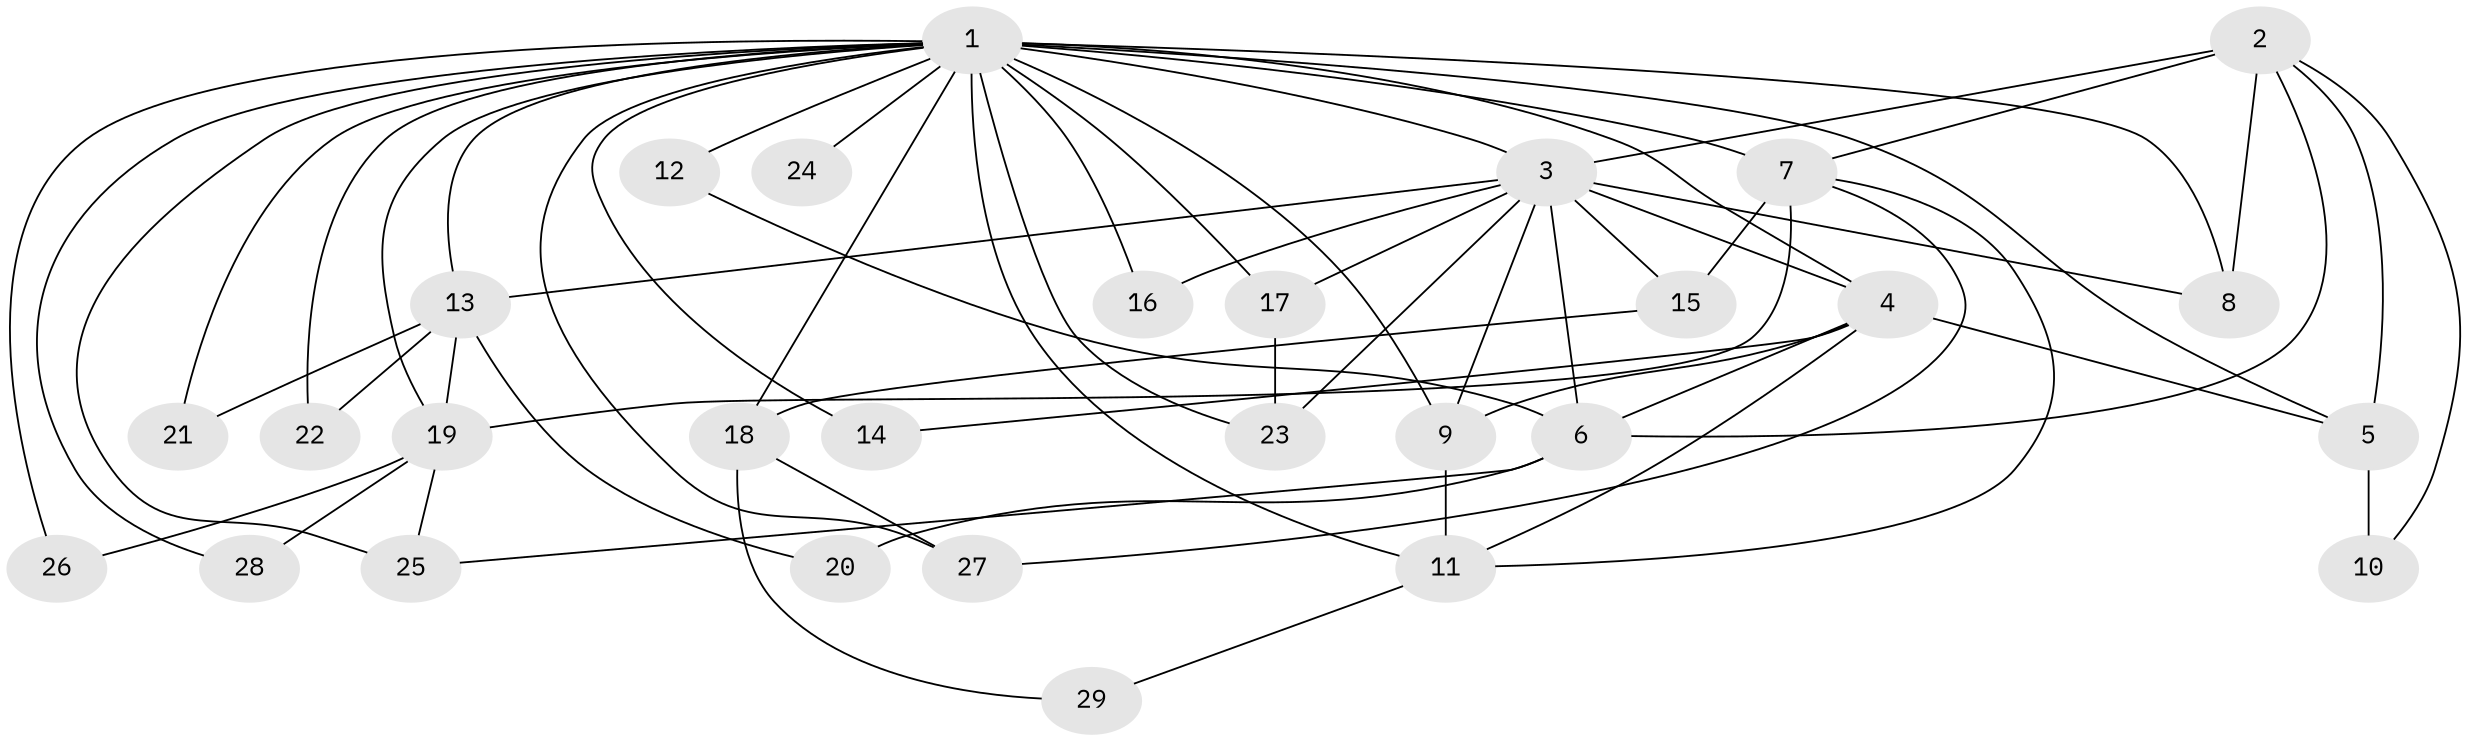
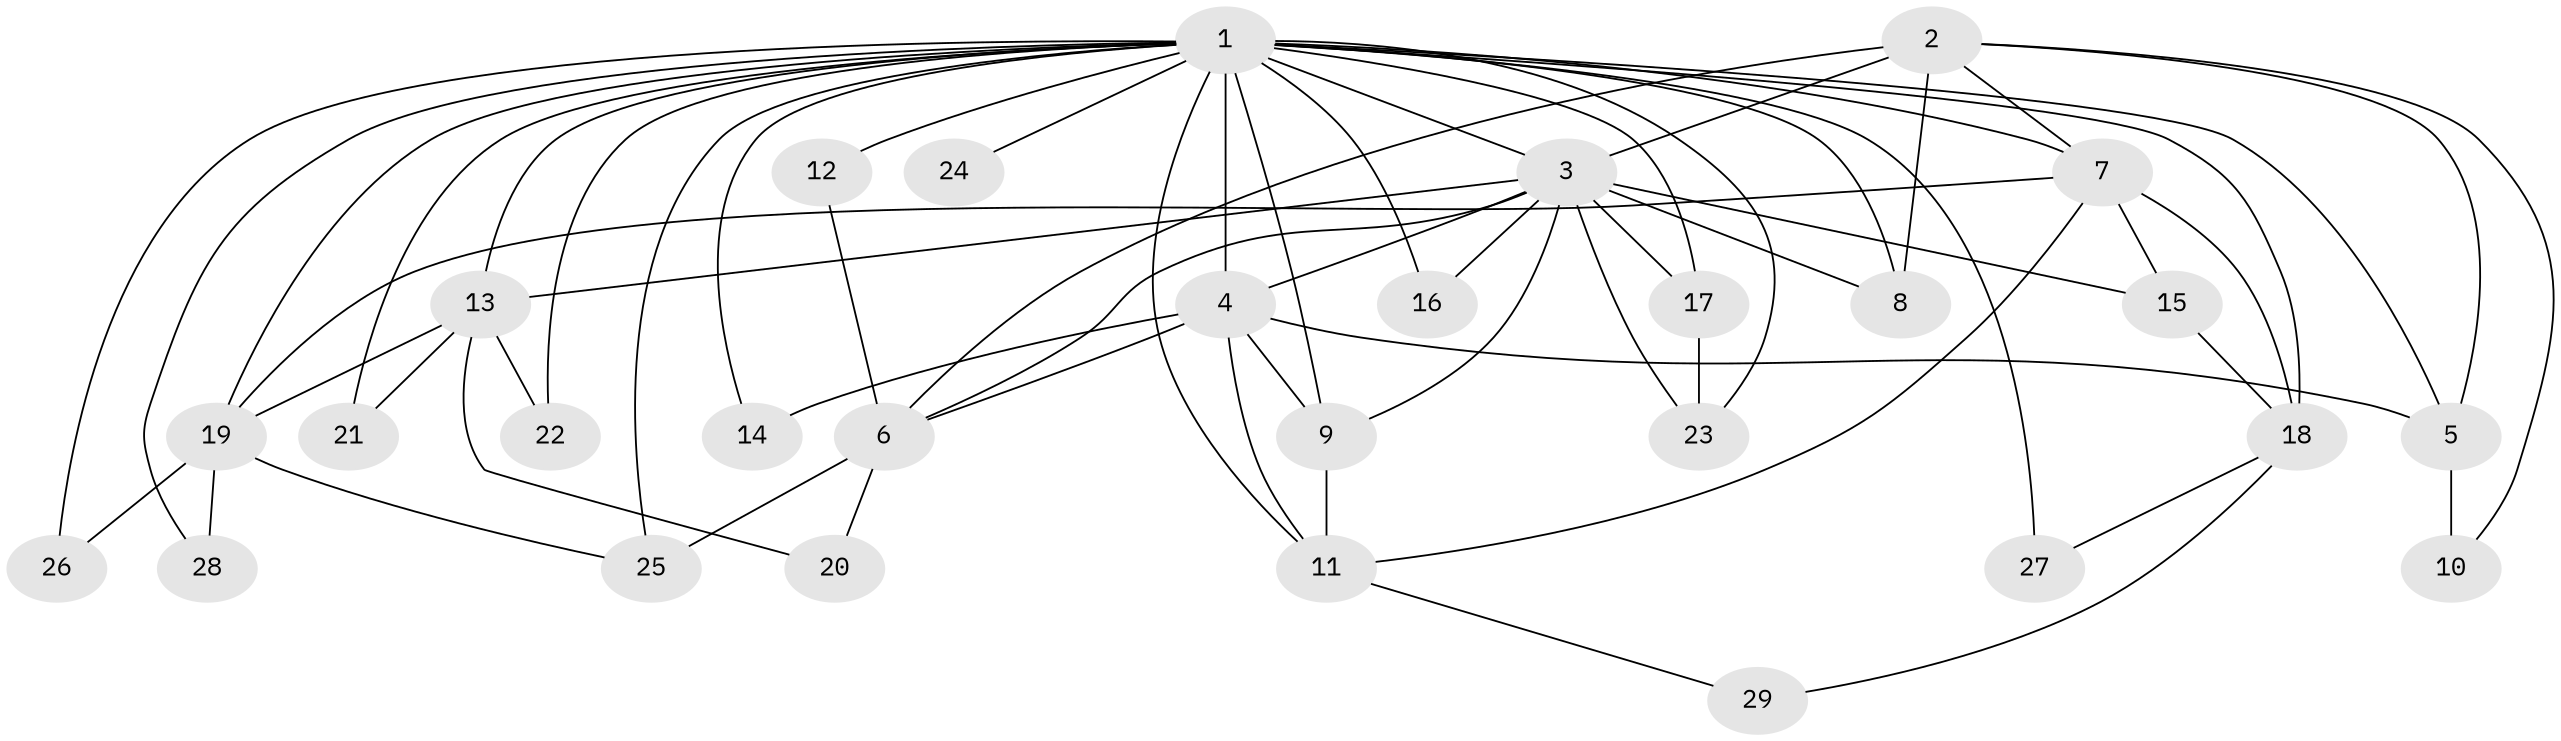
edge "7" -- "27": now "7" -- "18"
